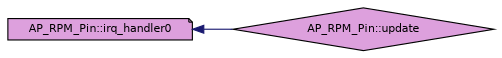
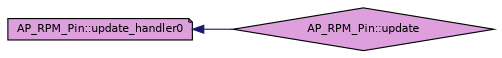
node "AP_RPM_Pin::irq_handler0": label "AP_RPM_Pin::irq_handler0" -> "AP_RPM_Pin::update_handler0"
